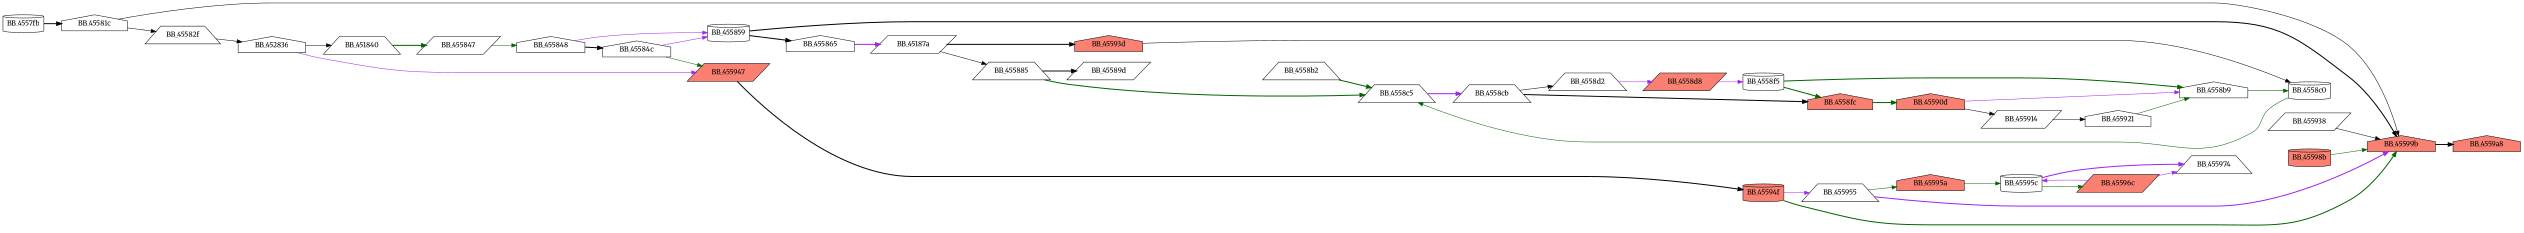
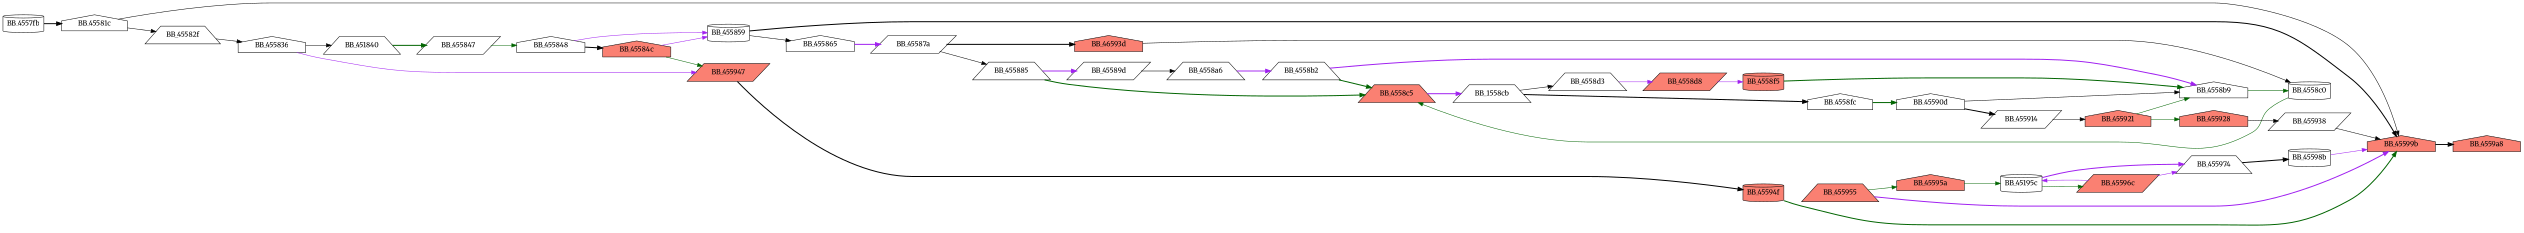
edge "BB_455859" -> "BB_455865": style bold -> solid
node "BB_45187a": label "BB_45187a" -> "BB_45587a"
node "BB_45593d": label "BB_45593d" -> "BB_46593d"
node "BB_452836": label "BB_452836" -> "BB_455836"
node "BB_45584c": fillcolor white -> salmon
edge "BB_4558b2" -> "BB_4558b9": added
edge "BB_455885" -> "BB_45589d": color black -> purple
node "BB_4558a6": added
node "BB_4558d2": label "BB_4558d2" -> "BB_4558d3"
node "BB_4558f5": fillcolor white -> salmon
edge "BB_4558f5" -> "BB_4558fc": removed
node "BB_4558c5": fillcolor white -> salmon
node "BB_4558cb": label "BB_4558cb" -> "BB_1558cb"
edge "BB_45590d" -> "BB_4558b9": color purple -> black
node "BB_4558fc": fillcolor salmon -> white
node "BB_45590d": fillcolor salmon -> white
edge "BB_45590d" -> "BB_455914": style solid -> bold
node "BB_455921": fillcolor white -> salmon
node "BB_455928": added
edge "BB_45598b" -> "BB_45599b": color darkgreen -> purple
node "BB_45598b": fillcolor salmon -> white
edge "BB_455974" -> "BB_45598b": added
node "BB_45595c": label "BB_45595c" -> "BB_45195c"
edge "BB_45594f" -> "BB_455955": removed
node "BB_455955": fillcolor white -> salmon
